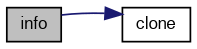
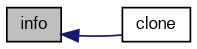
edge "info" -> "clone": reversed
